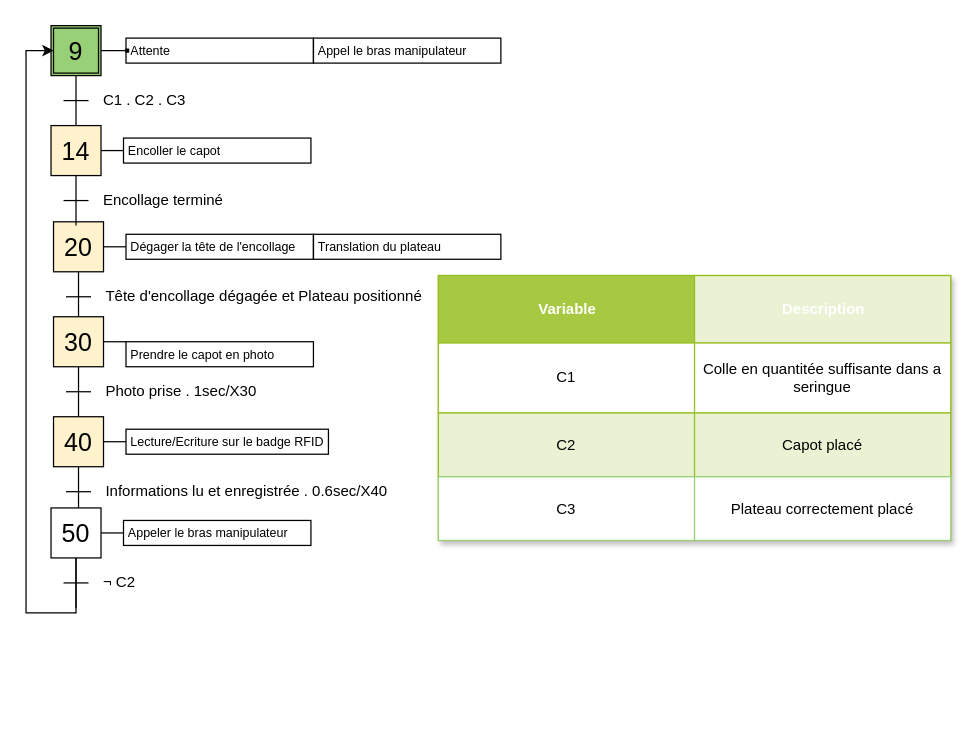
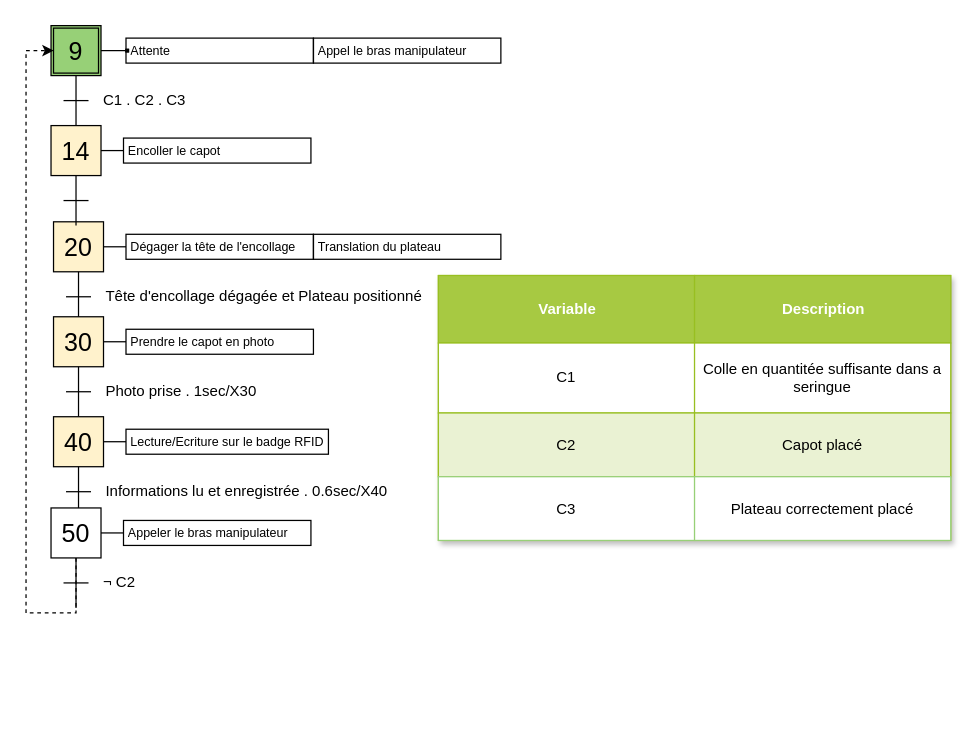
node "Encollage terminé": removed
node "Description": fillcolor #eaf2d3 -> #a7c942
edge "50" -> "9": style solid -> dashed
node "Prendre le capot en photo": moved (219, 354) -> (219, 342)
